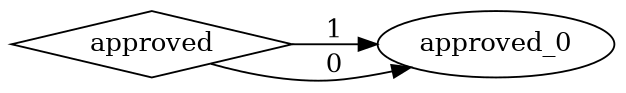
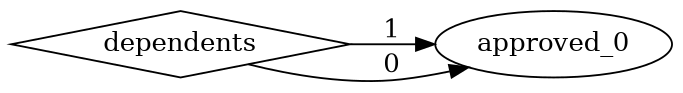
node "approved": label "approved" -> "dependents"
